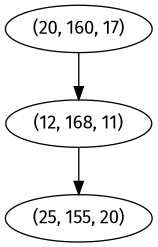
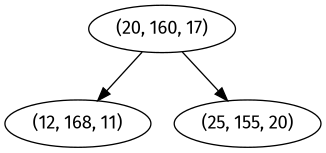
edge "(12, 168, 11)" -> "(25, 155, 20)": now "(20, 160, 17)" -> "(25, 155, 20)"
